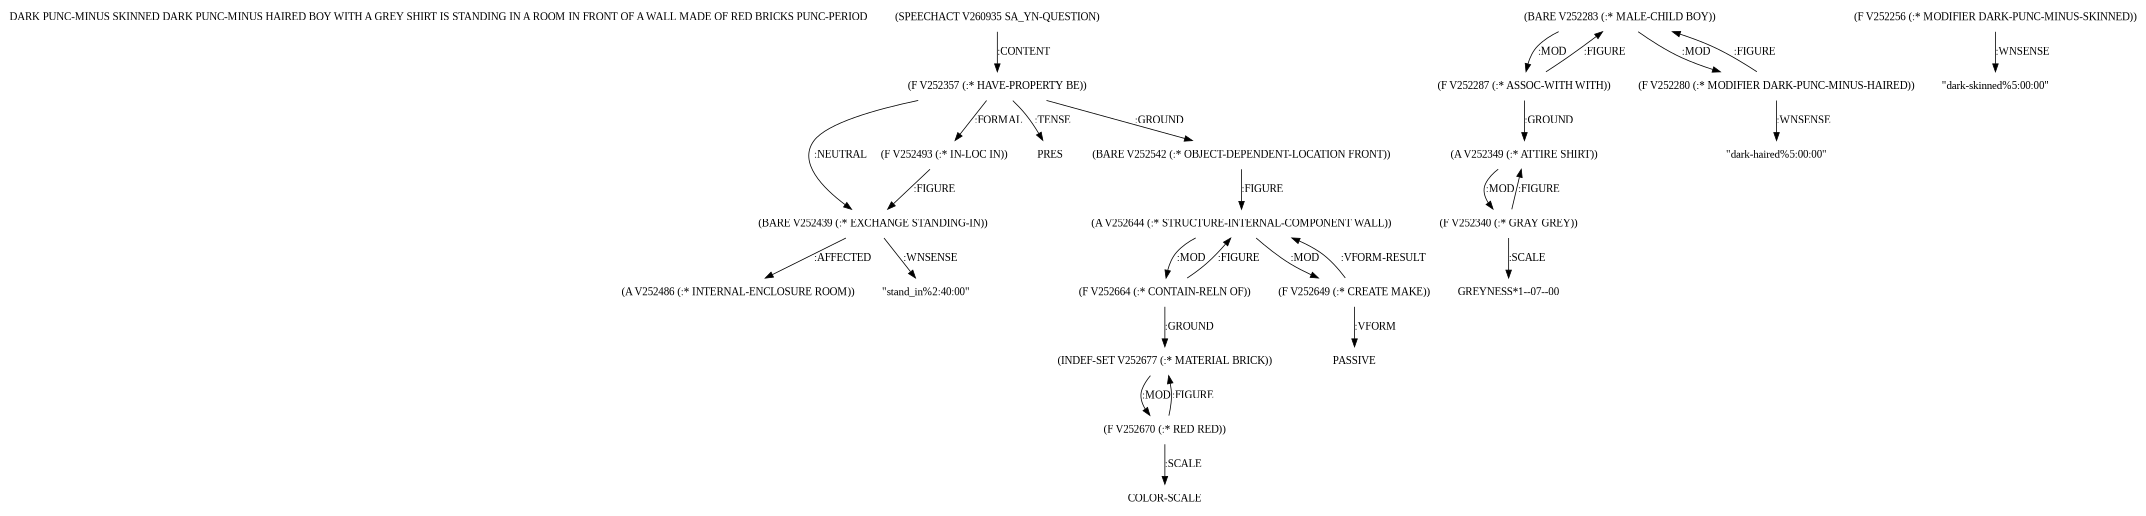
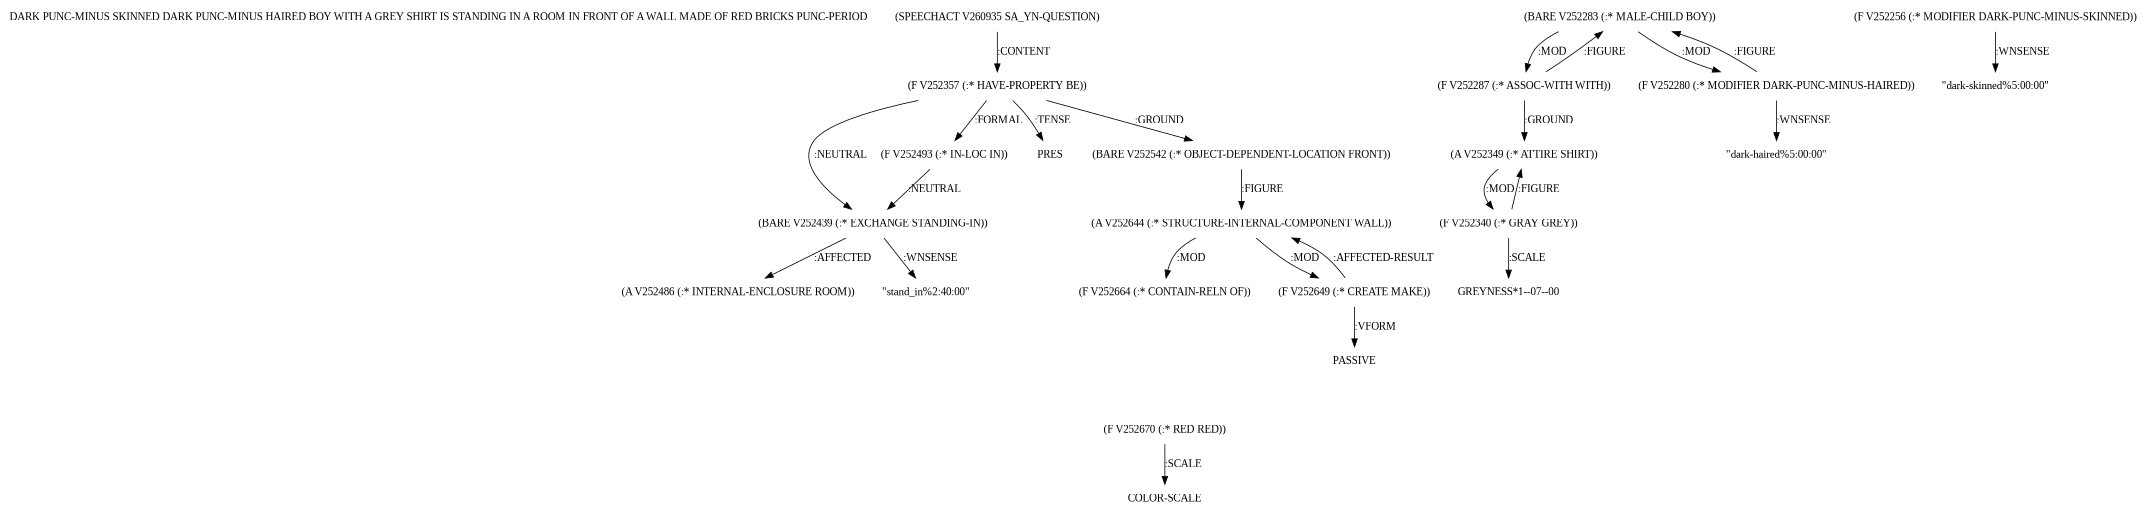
edge "(F V252493 (:* IN-LOC IN))" -> "(BARE V252439 (:* EXCHANGE STANDING-IN))": label ":FIGURE" -> ":NEUTRAL"
edge "(F V252649 (:* CREATE MAKE))" -> "(A V252644 (:* STRUCTURE-INTERNAL-COMPONENT WALL))": label ":VFORM-RESULT" -> ":AFFECTED-RESULT"
edge "(F V252664 (:* CONTAIN-RELN OF))" -> "(A V252644 (:* STRUCTURE-INTERNAL-COMPONENT WALL))": removed, label ":FIGURE"
node "(INDEF-SET V252677 (:* MATERIAL BRICK))": removed
